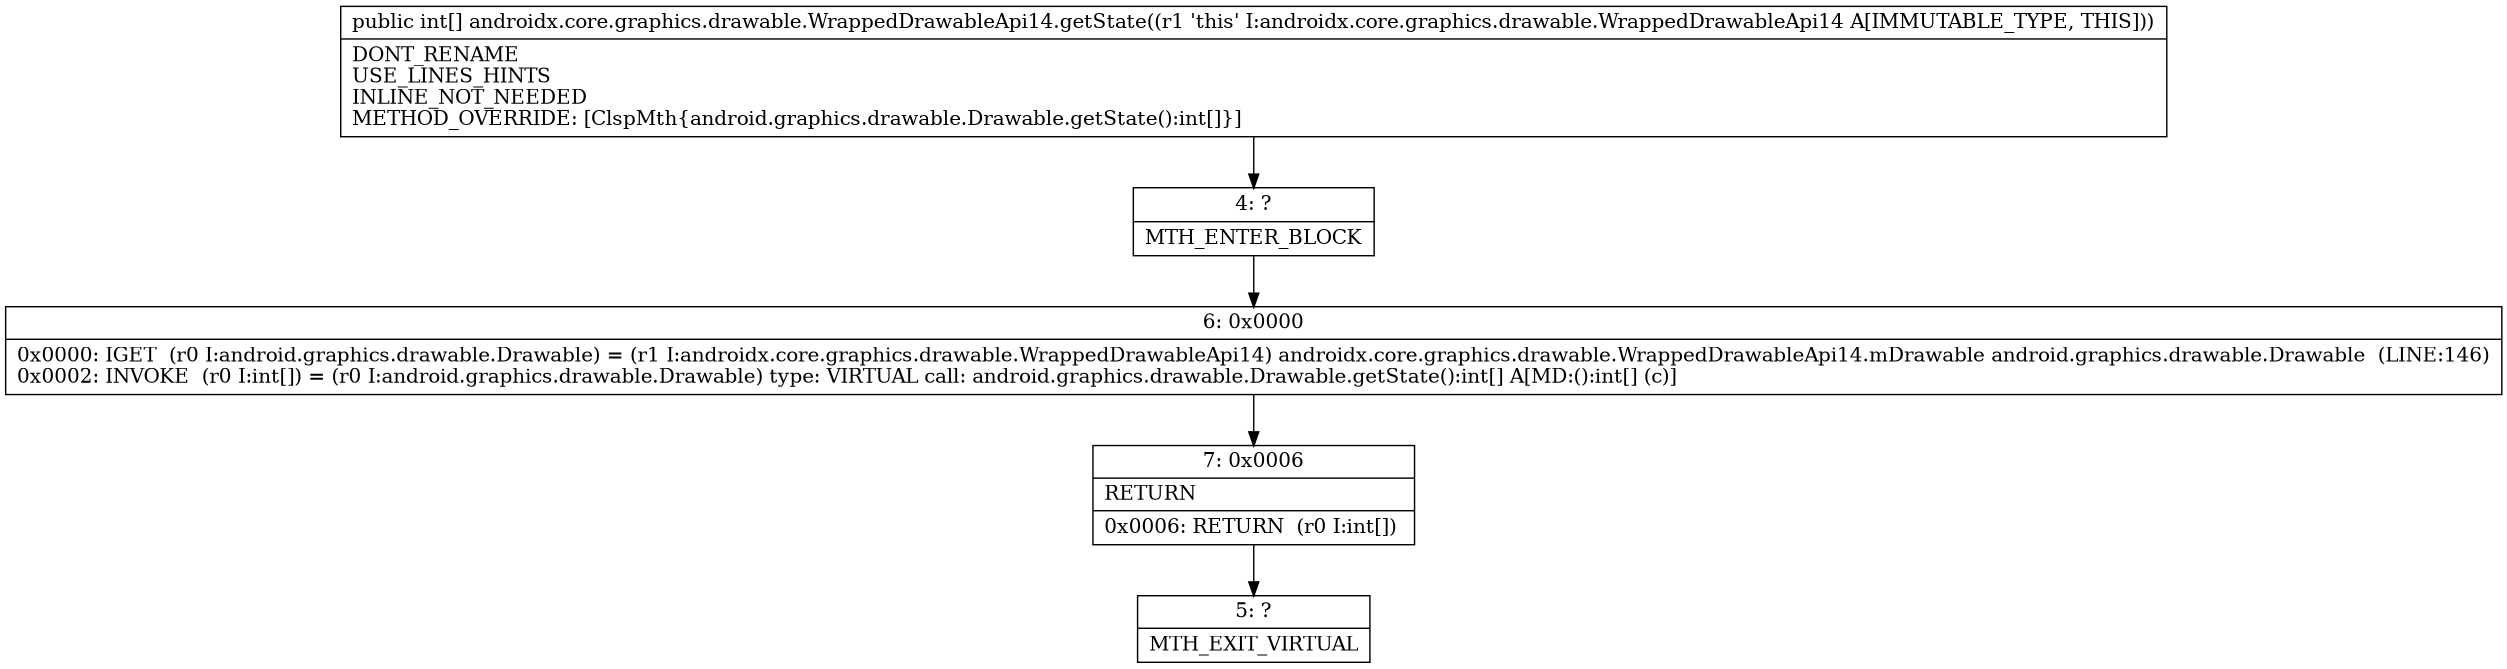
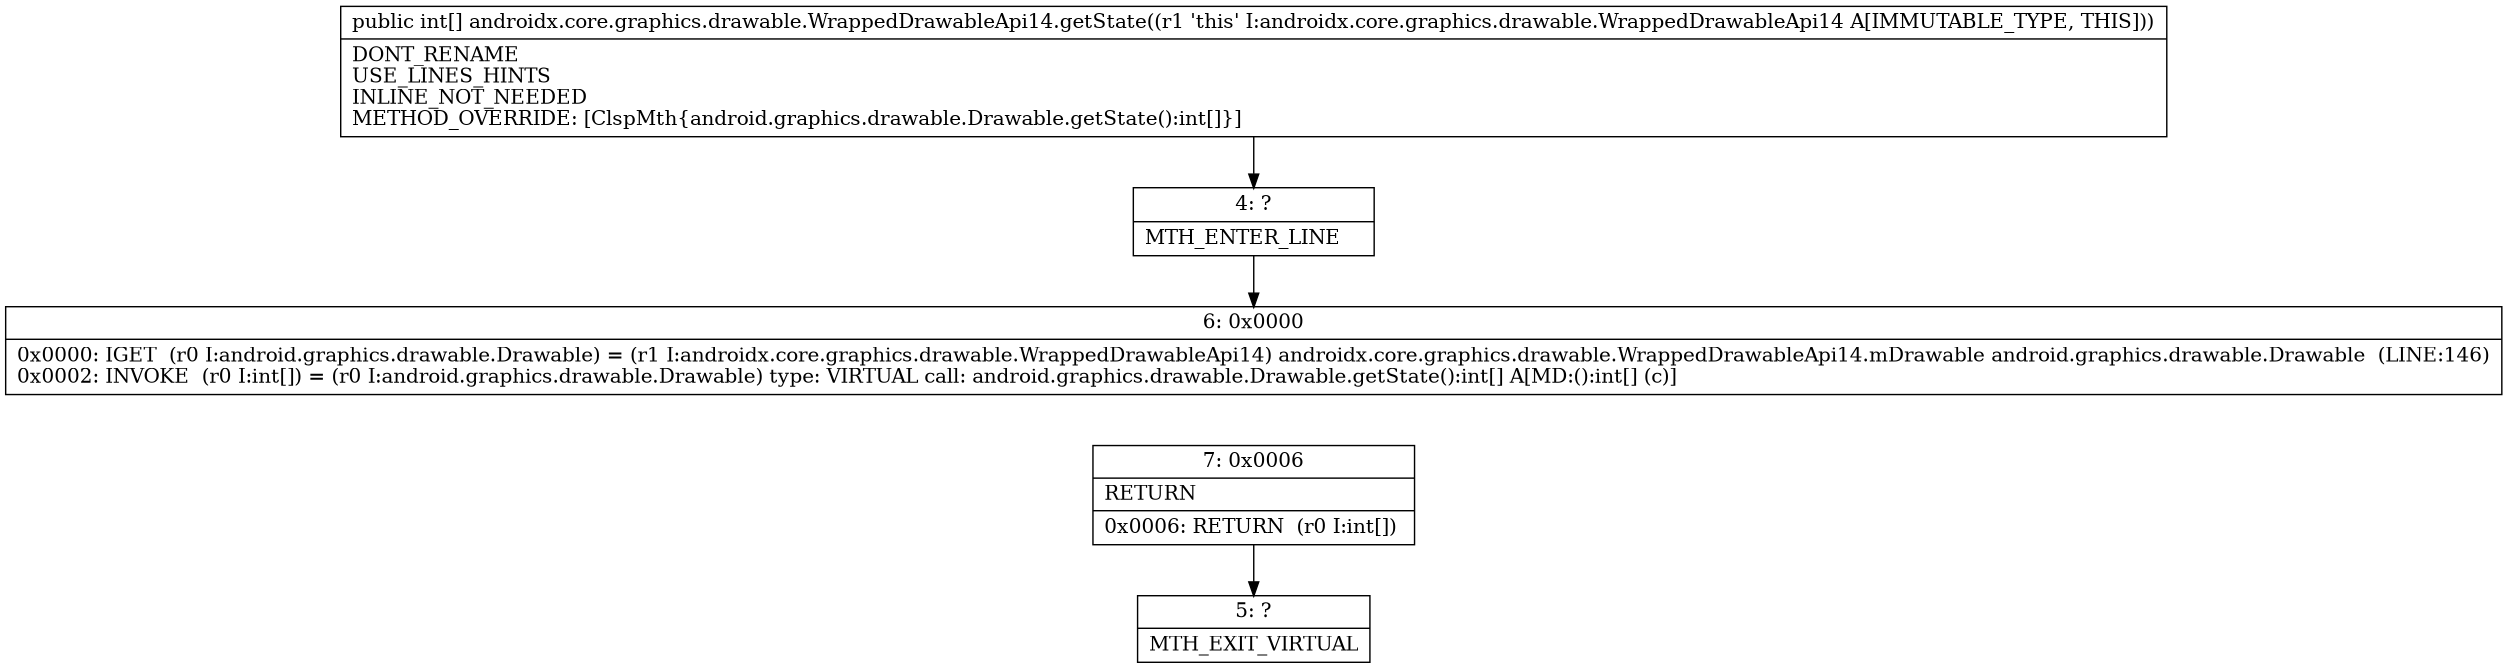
node "4: ?": text "MTH_ENTER_BLOCK" -> "MTH_ENTER_LINE"
edge "6: 0x0000" -> "7: 0x0006": removed
